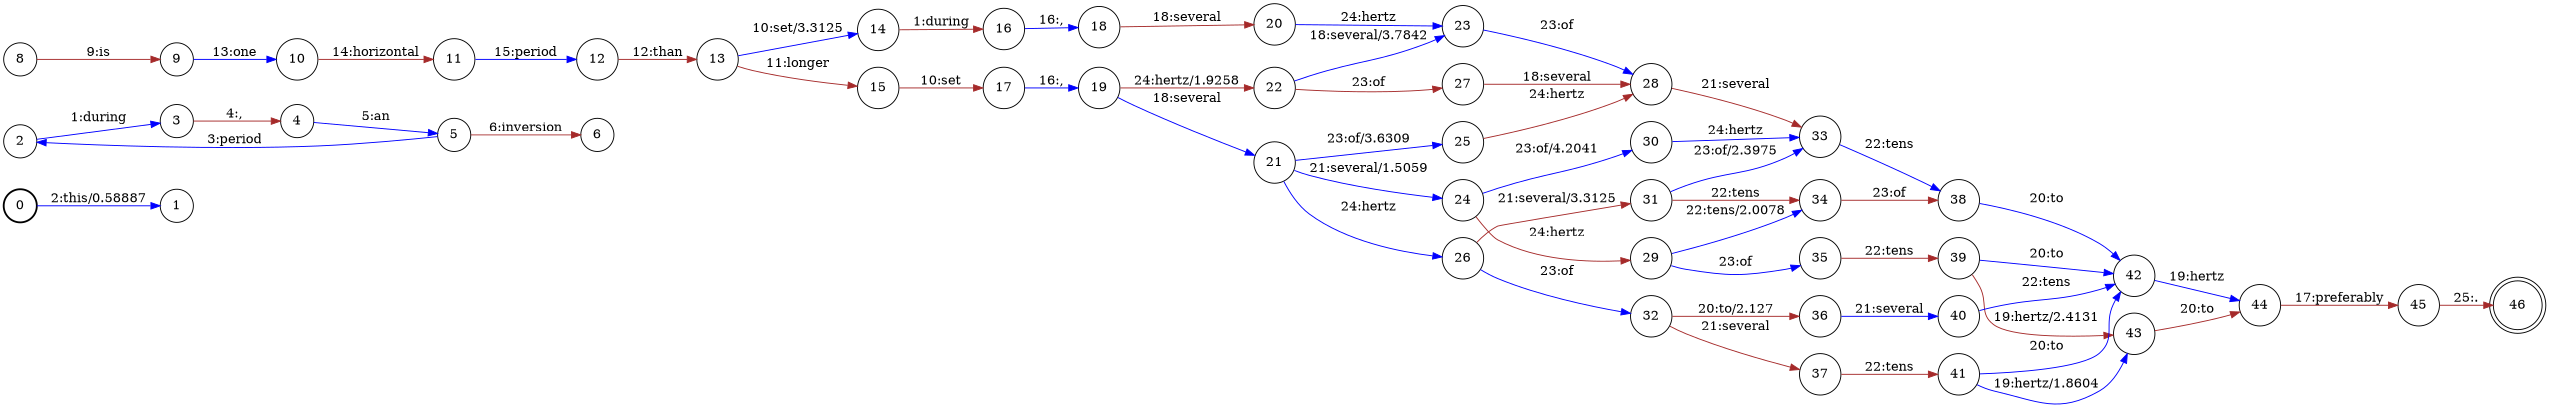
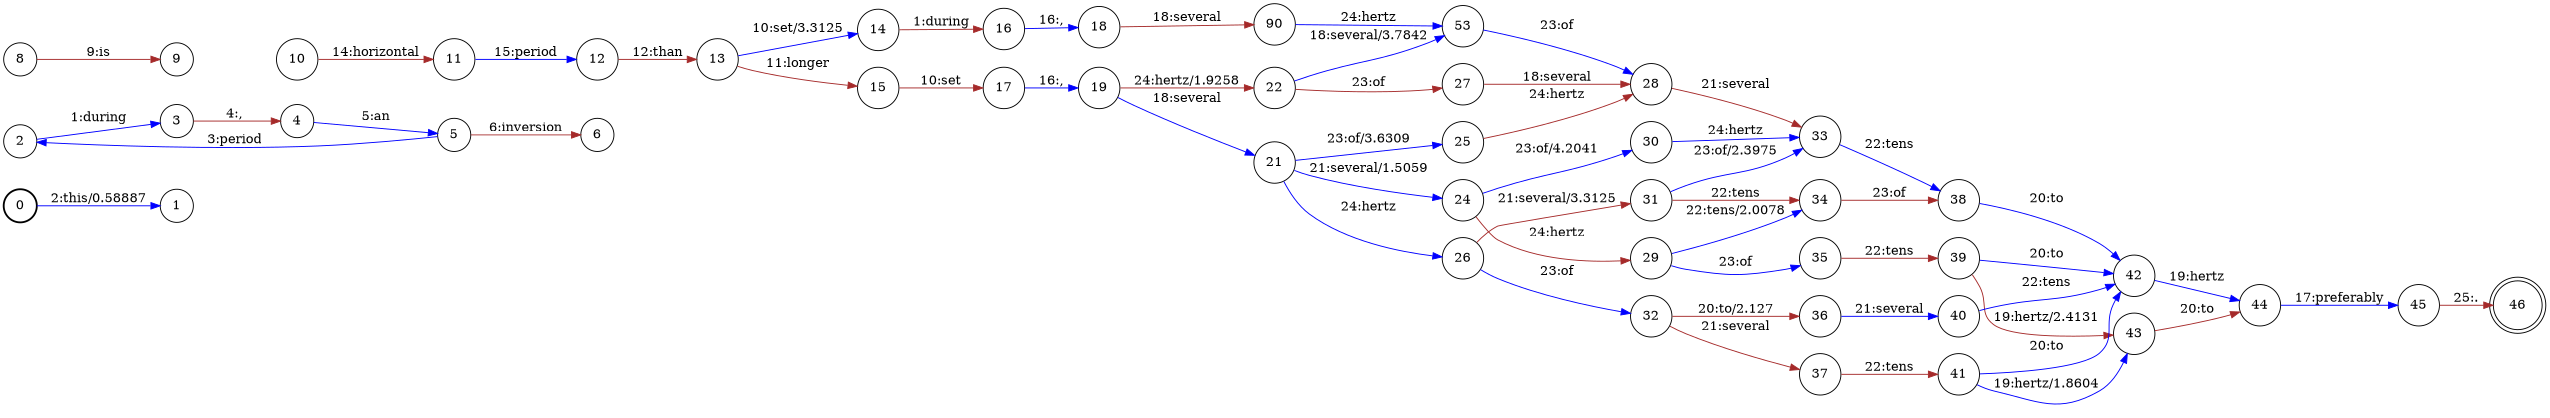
node "20": label "20" -> "90"
node "23": label "23" -> "53"
edge "9" -> "10": removed, label "13:one"
edge "44" -> "45": color brown -> blue
